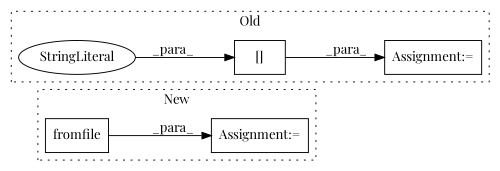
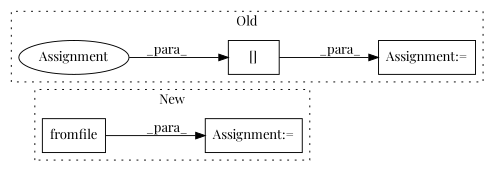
node "StringLiteral": label "StringLiteral" -> "Assignment"
